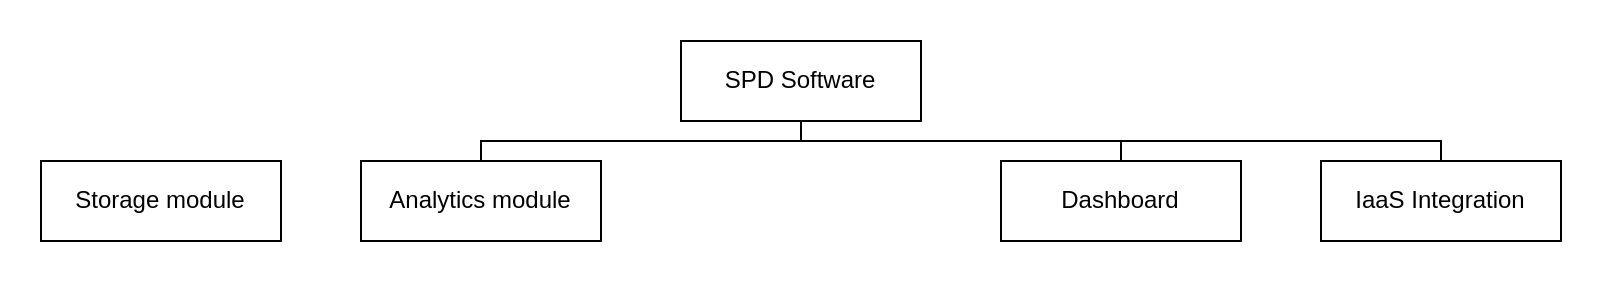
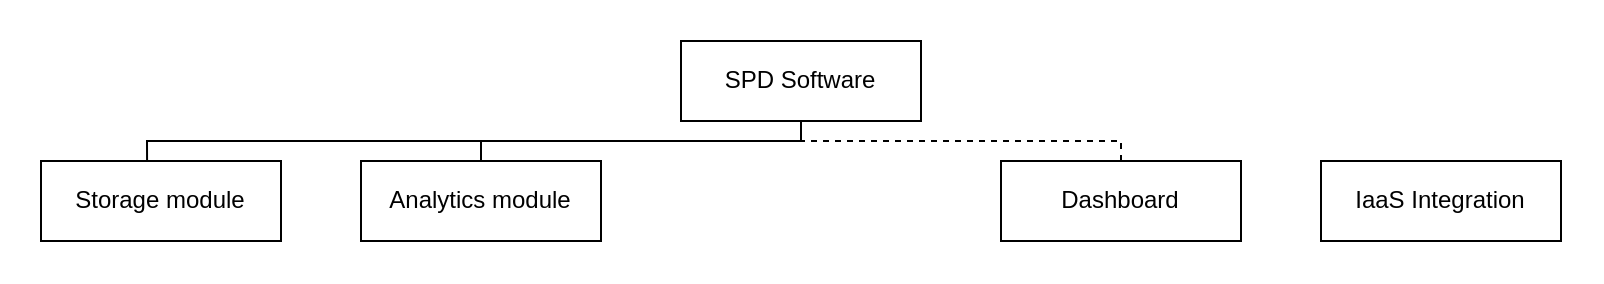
edge "SPD Software" -- "Storage module": added
edge "SPD Software" -- "IaaS Integration": removed
edge "SPD Software" -- "Dashboard": style solid -> dashed
